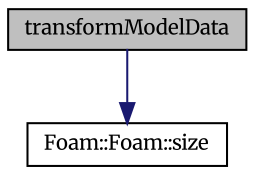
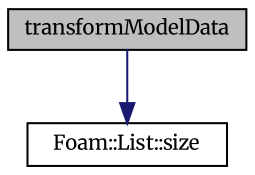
node "Foam::Foam::size": label "Foam::Foam::size" -> "Foam::List::size"
